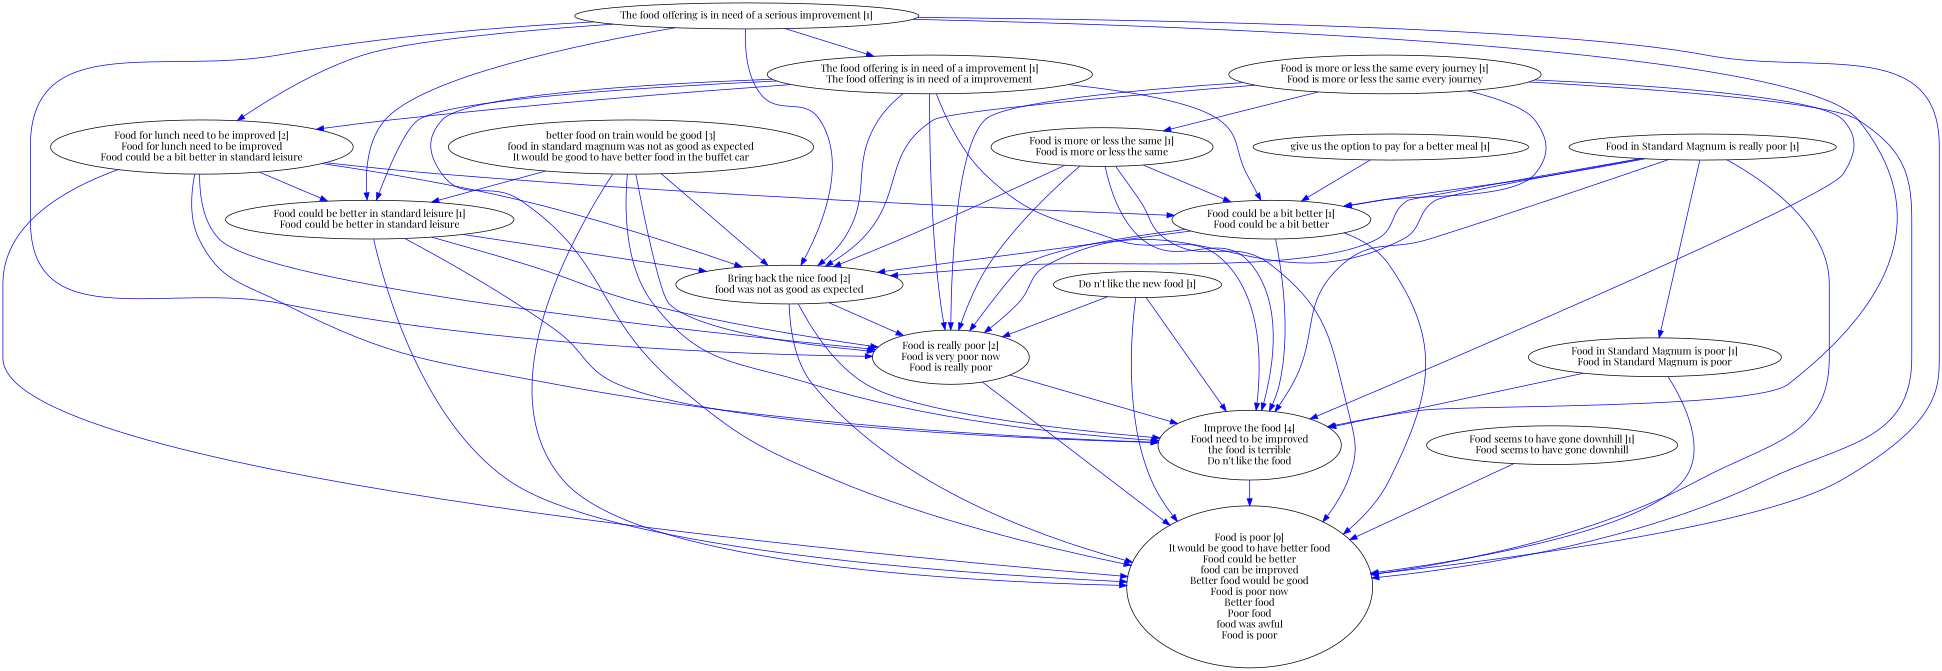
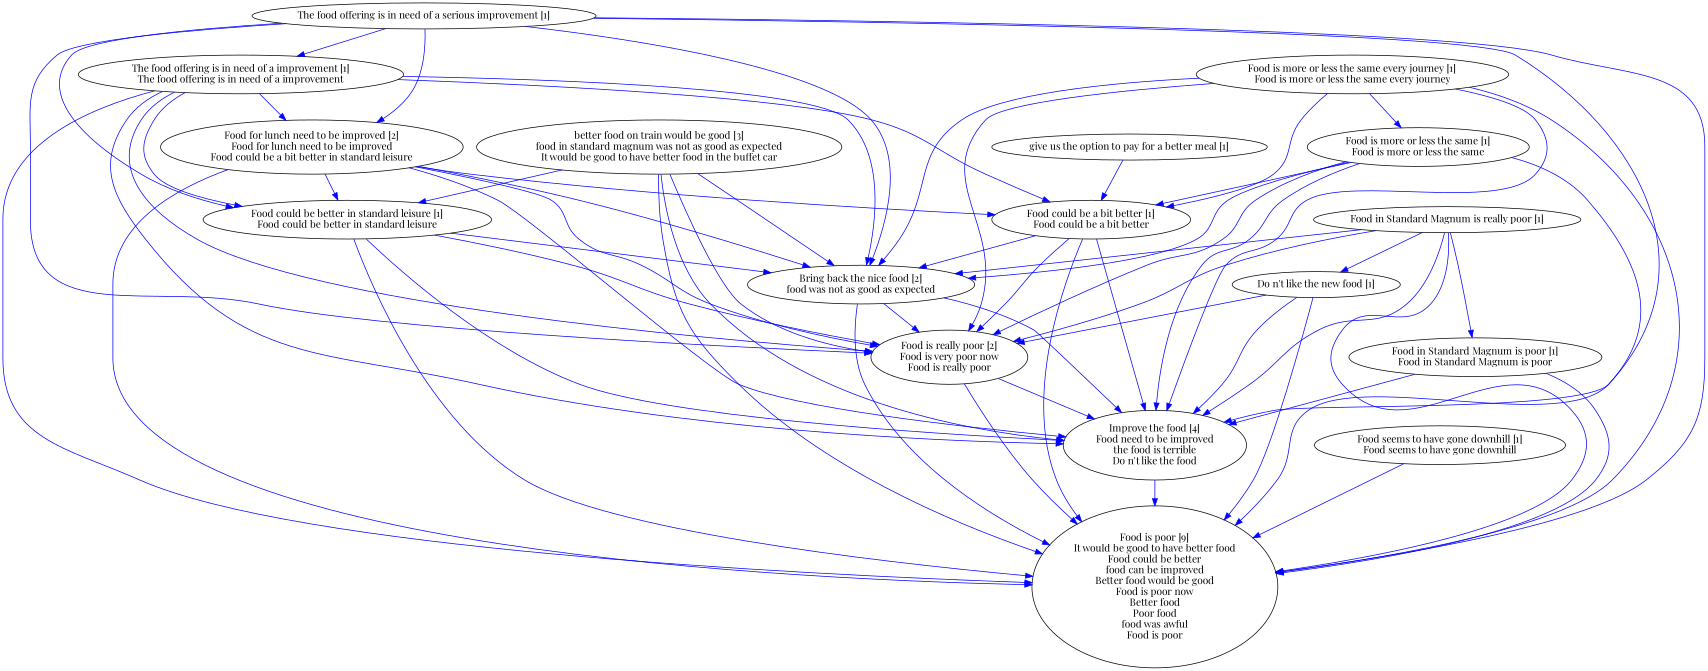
edge "Food in Standard Magnum is really poor [1]" -> "Food could be a bit better [1] Food could be a bit better": now "Food in Standard Magnum is really poor [1]" -> "Do n't like the new food [1]"
